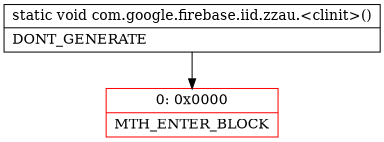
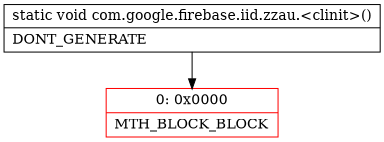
node "0: 0x0000": text "MTH_ENTER_BLOCK" -> "MTH_BLOCK_BLOCK"
